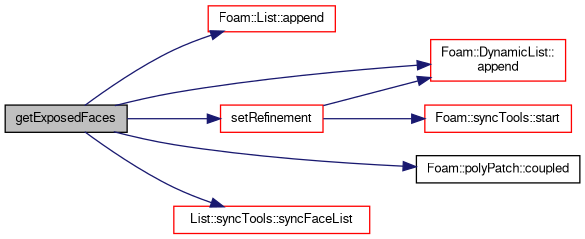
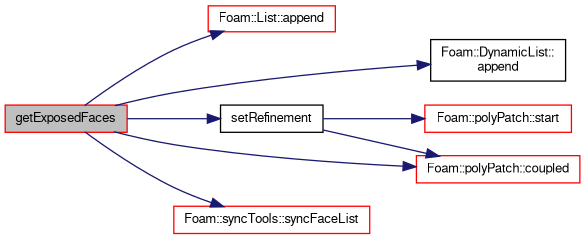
node "Foam::DynamicList:: append": color red -> black
edge "setRefinement" -> "Foam::DynamicList:: append": now "setRefinement" -> "Foam::polyPatch::coupled"
node "getExposedFaces": color black -> red
node "setRefinement": color red -> black
node "Foam::syncTools::start": label "Foam::syncTools::start" -> "Foam::polyPatch::start"
node "Foam::polyPatch::coupled": color black -> red
node "List::syncTools::syncFaceList": label "List::syncTools::syncFaceList" -> "Foam::syncTools::syncFaceList"
